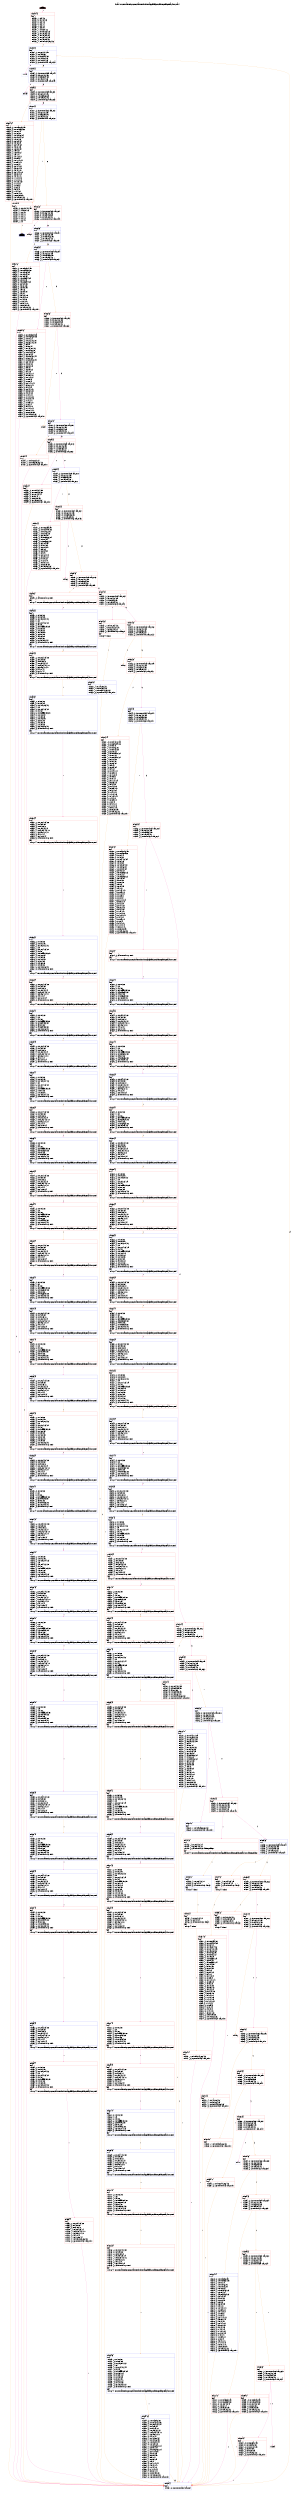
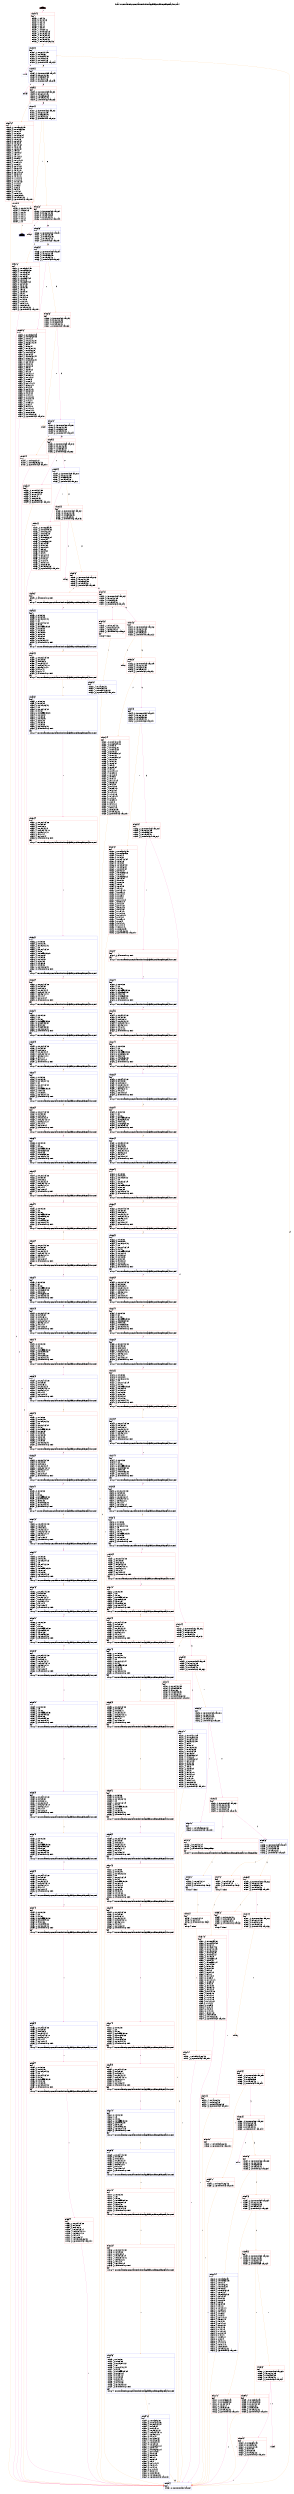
node "0x402e30 [25]": removed
